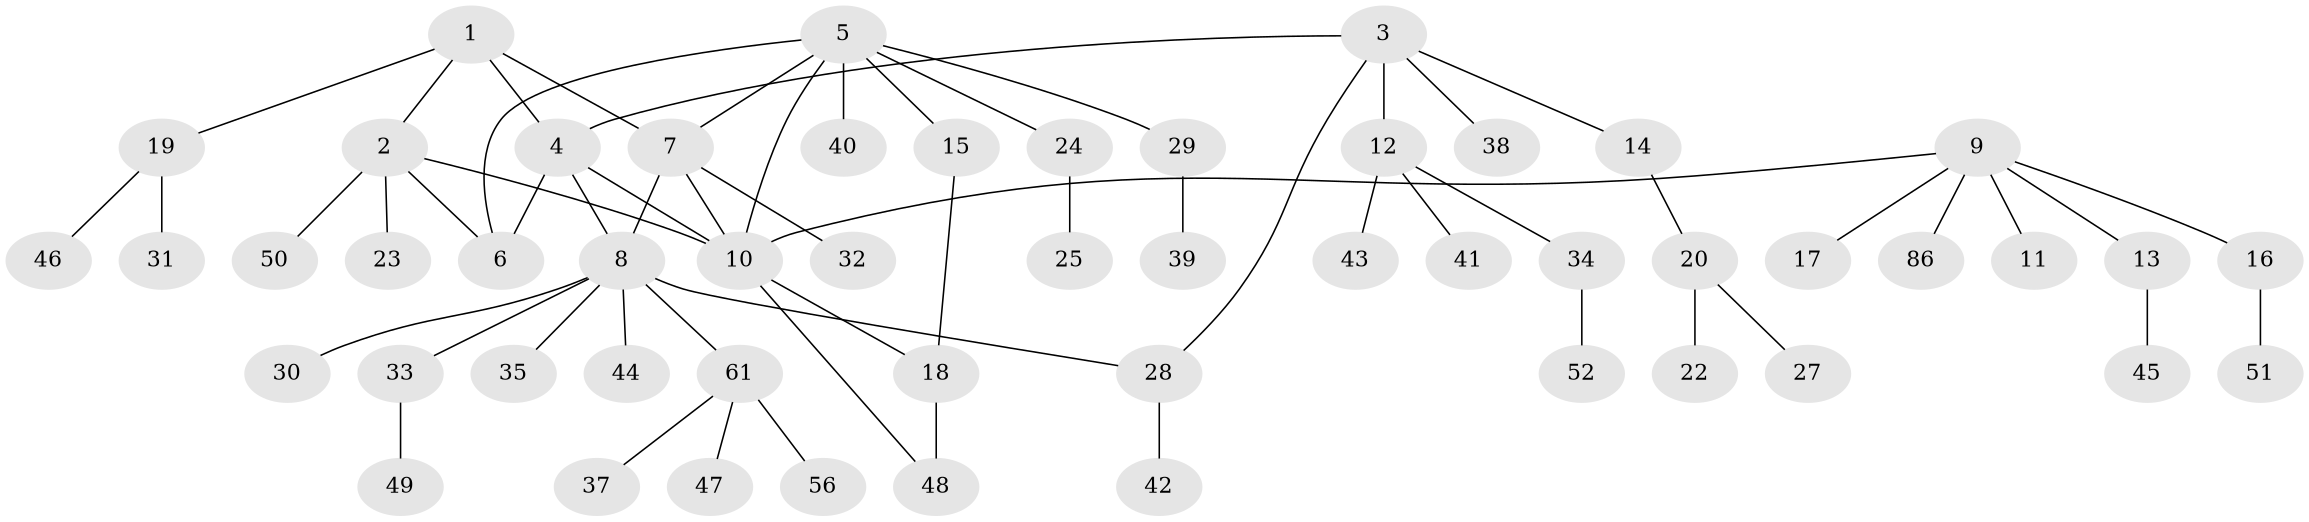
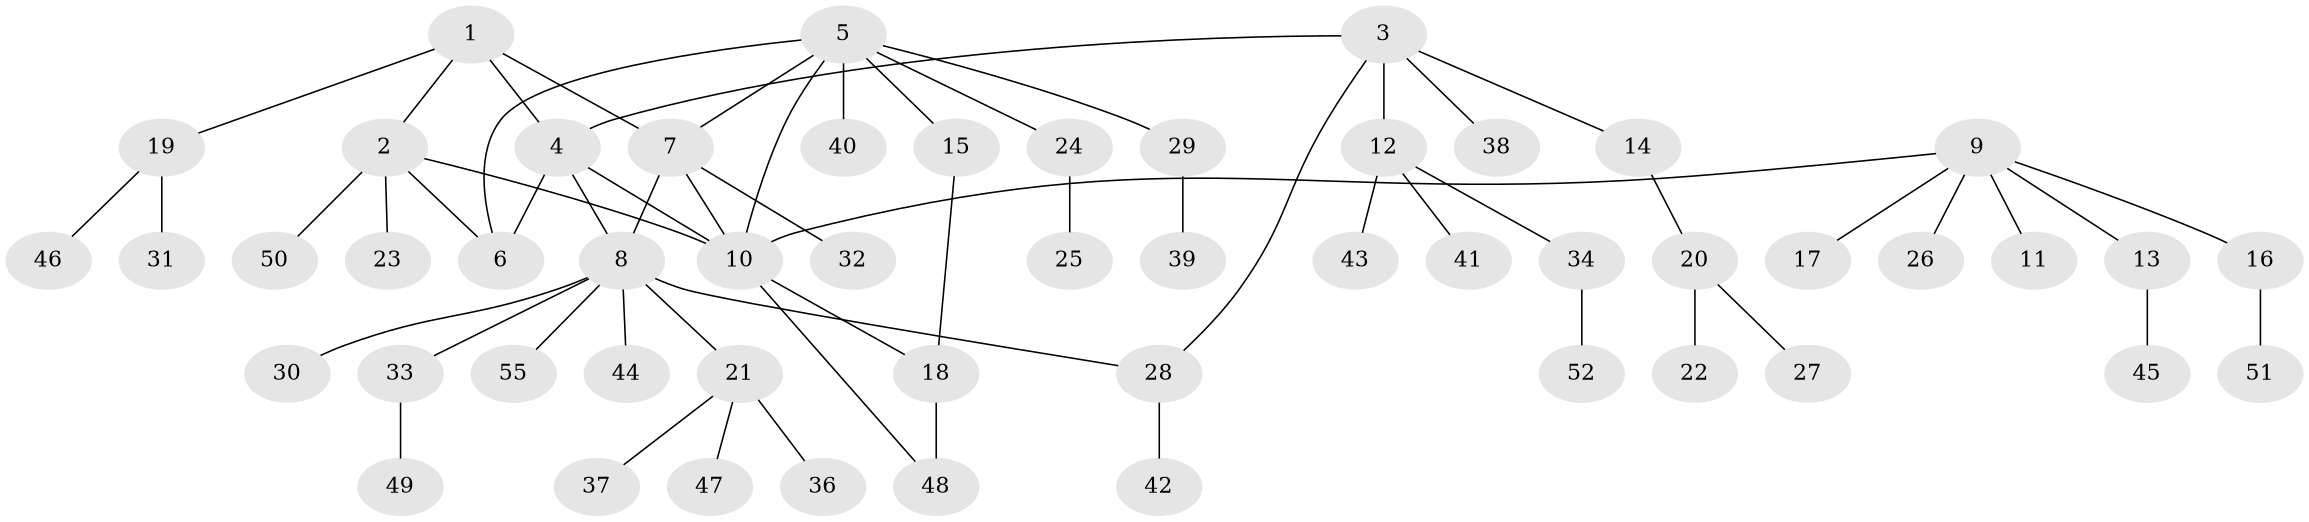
node "86": label "86" -> "26"
node "35": label "35" -> "55"
node "61": label "61" -> "21"
node "56": label "56" -> "36"
